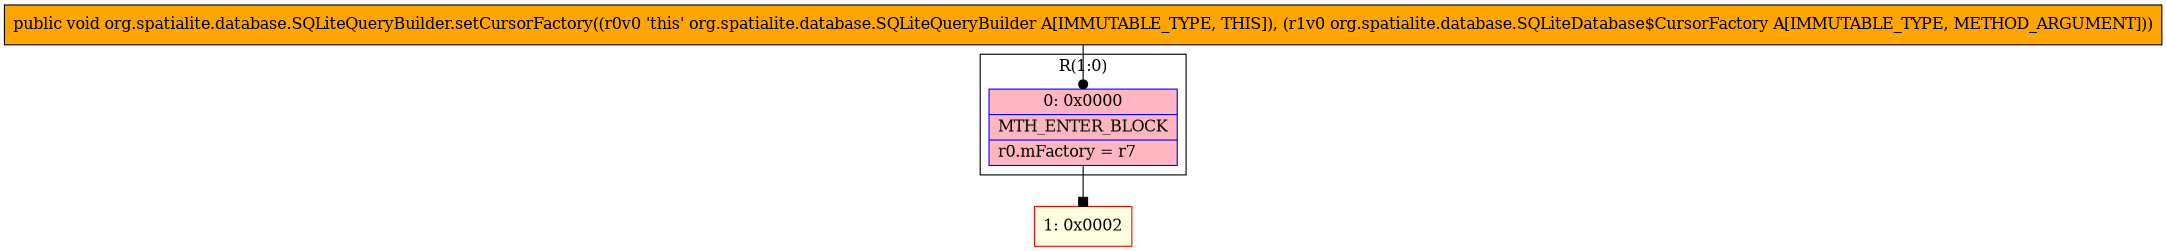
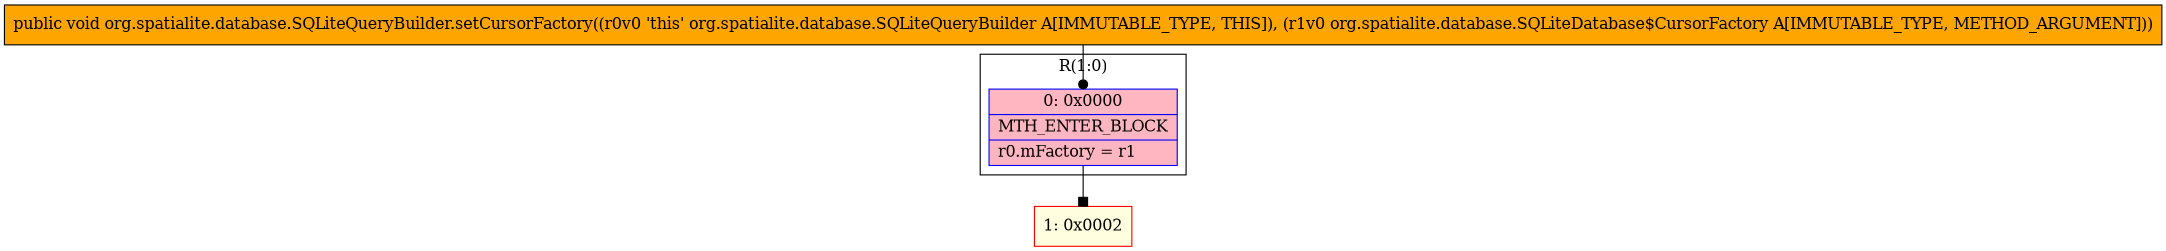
node "0: 0x0000": text "r0.mFactory = r7" -> "r0.mFactory = r1"
